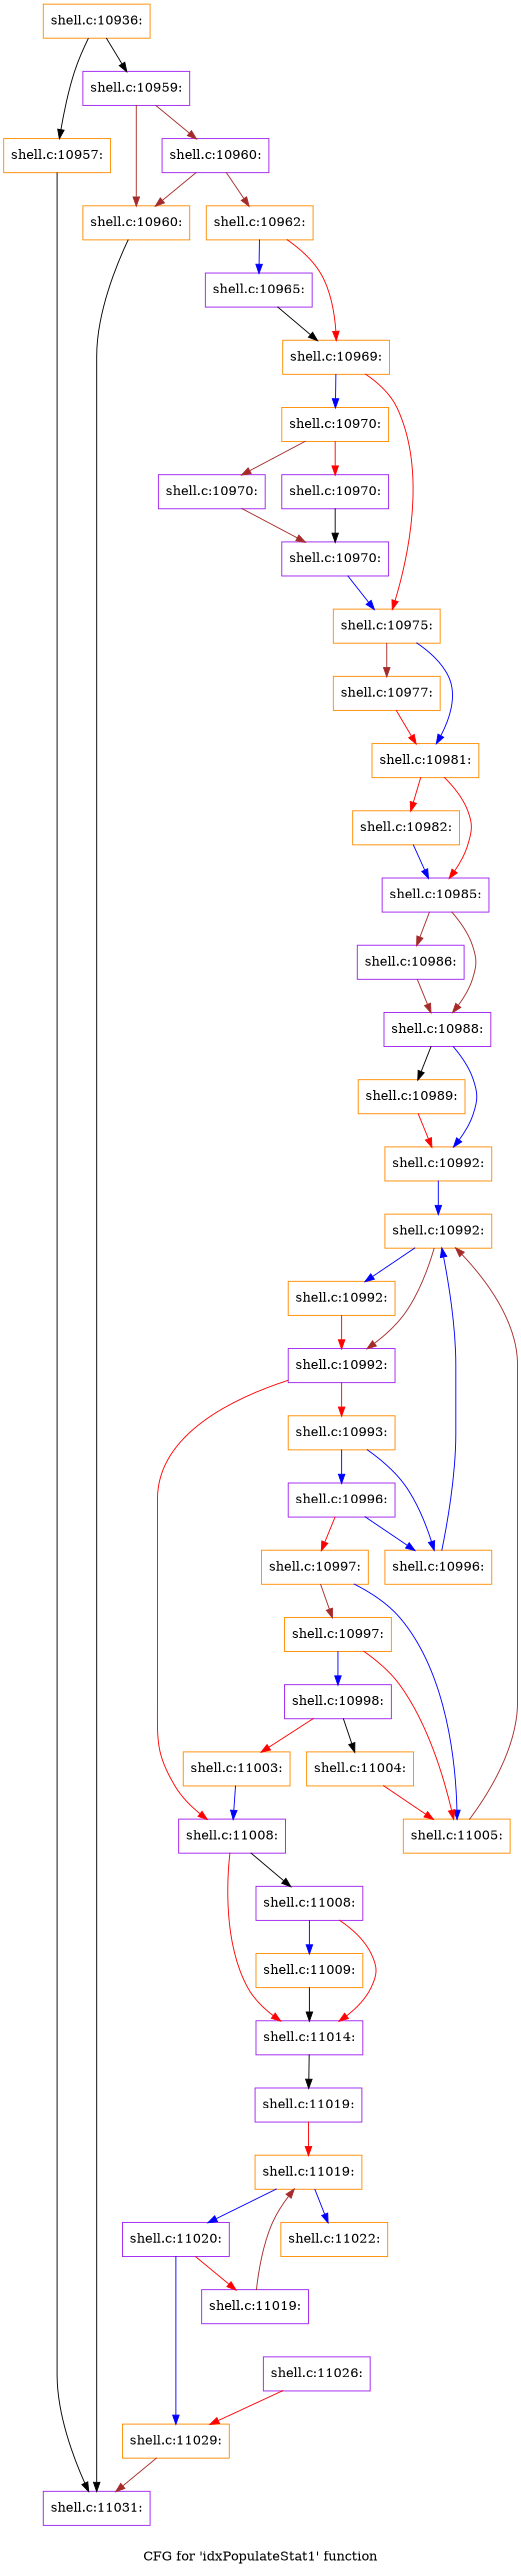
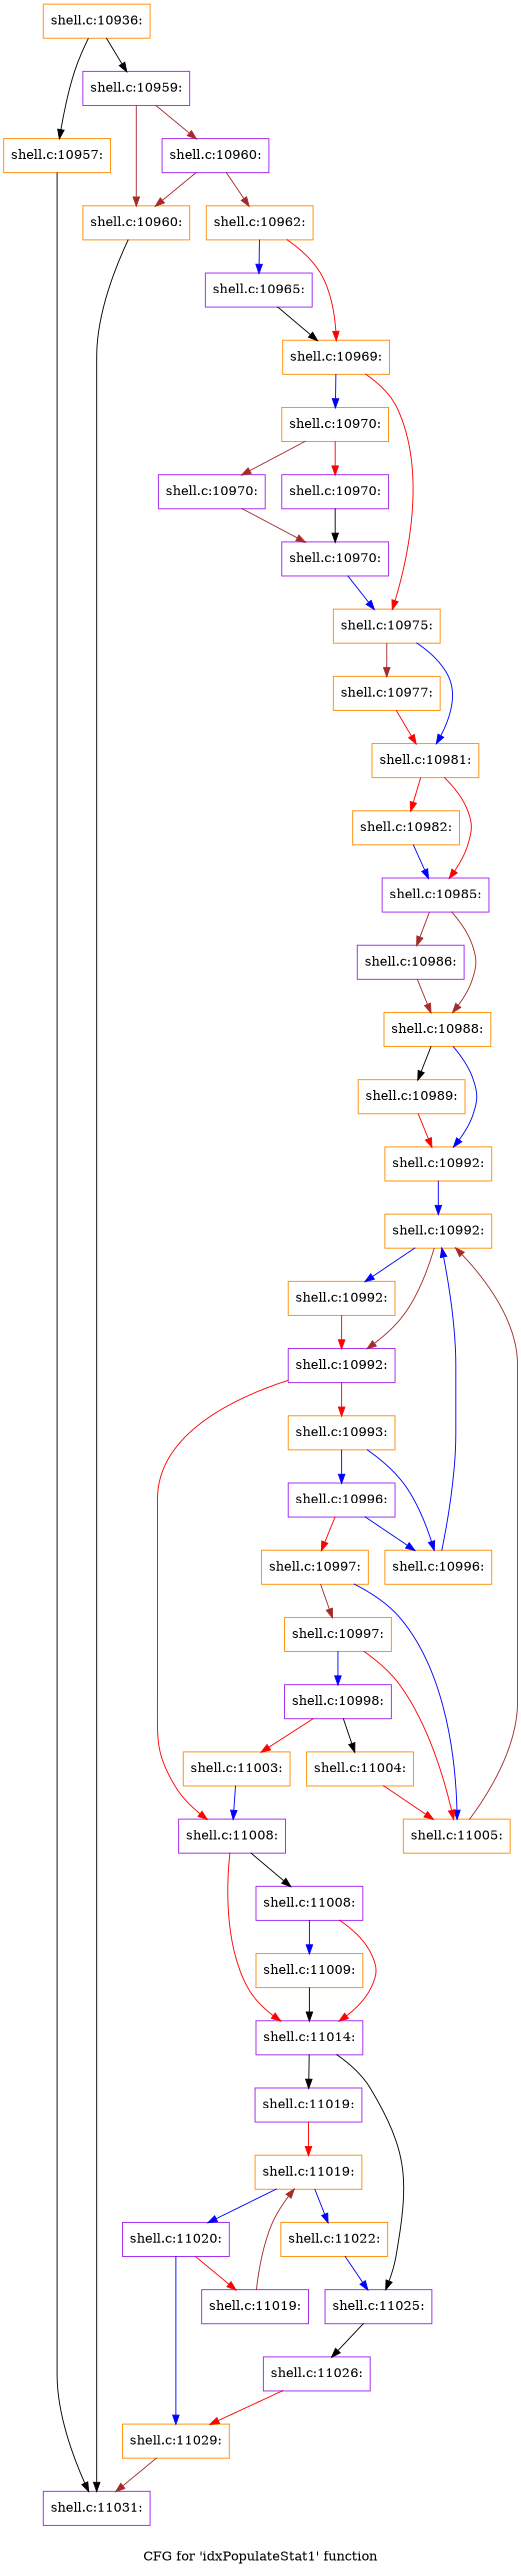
node "shell.c:10988:": color purple -> darkorange
node "shell.c:11025:": added
